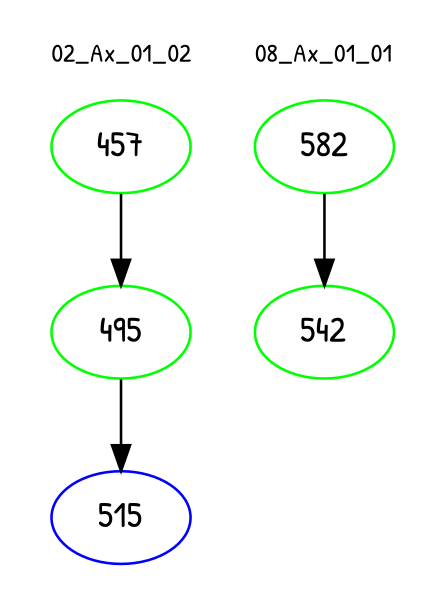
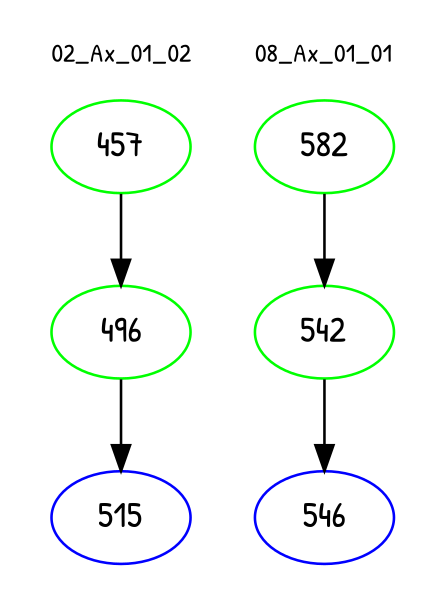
node "495": label "495" -> "496"
node "546": added
